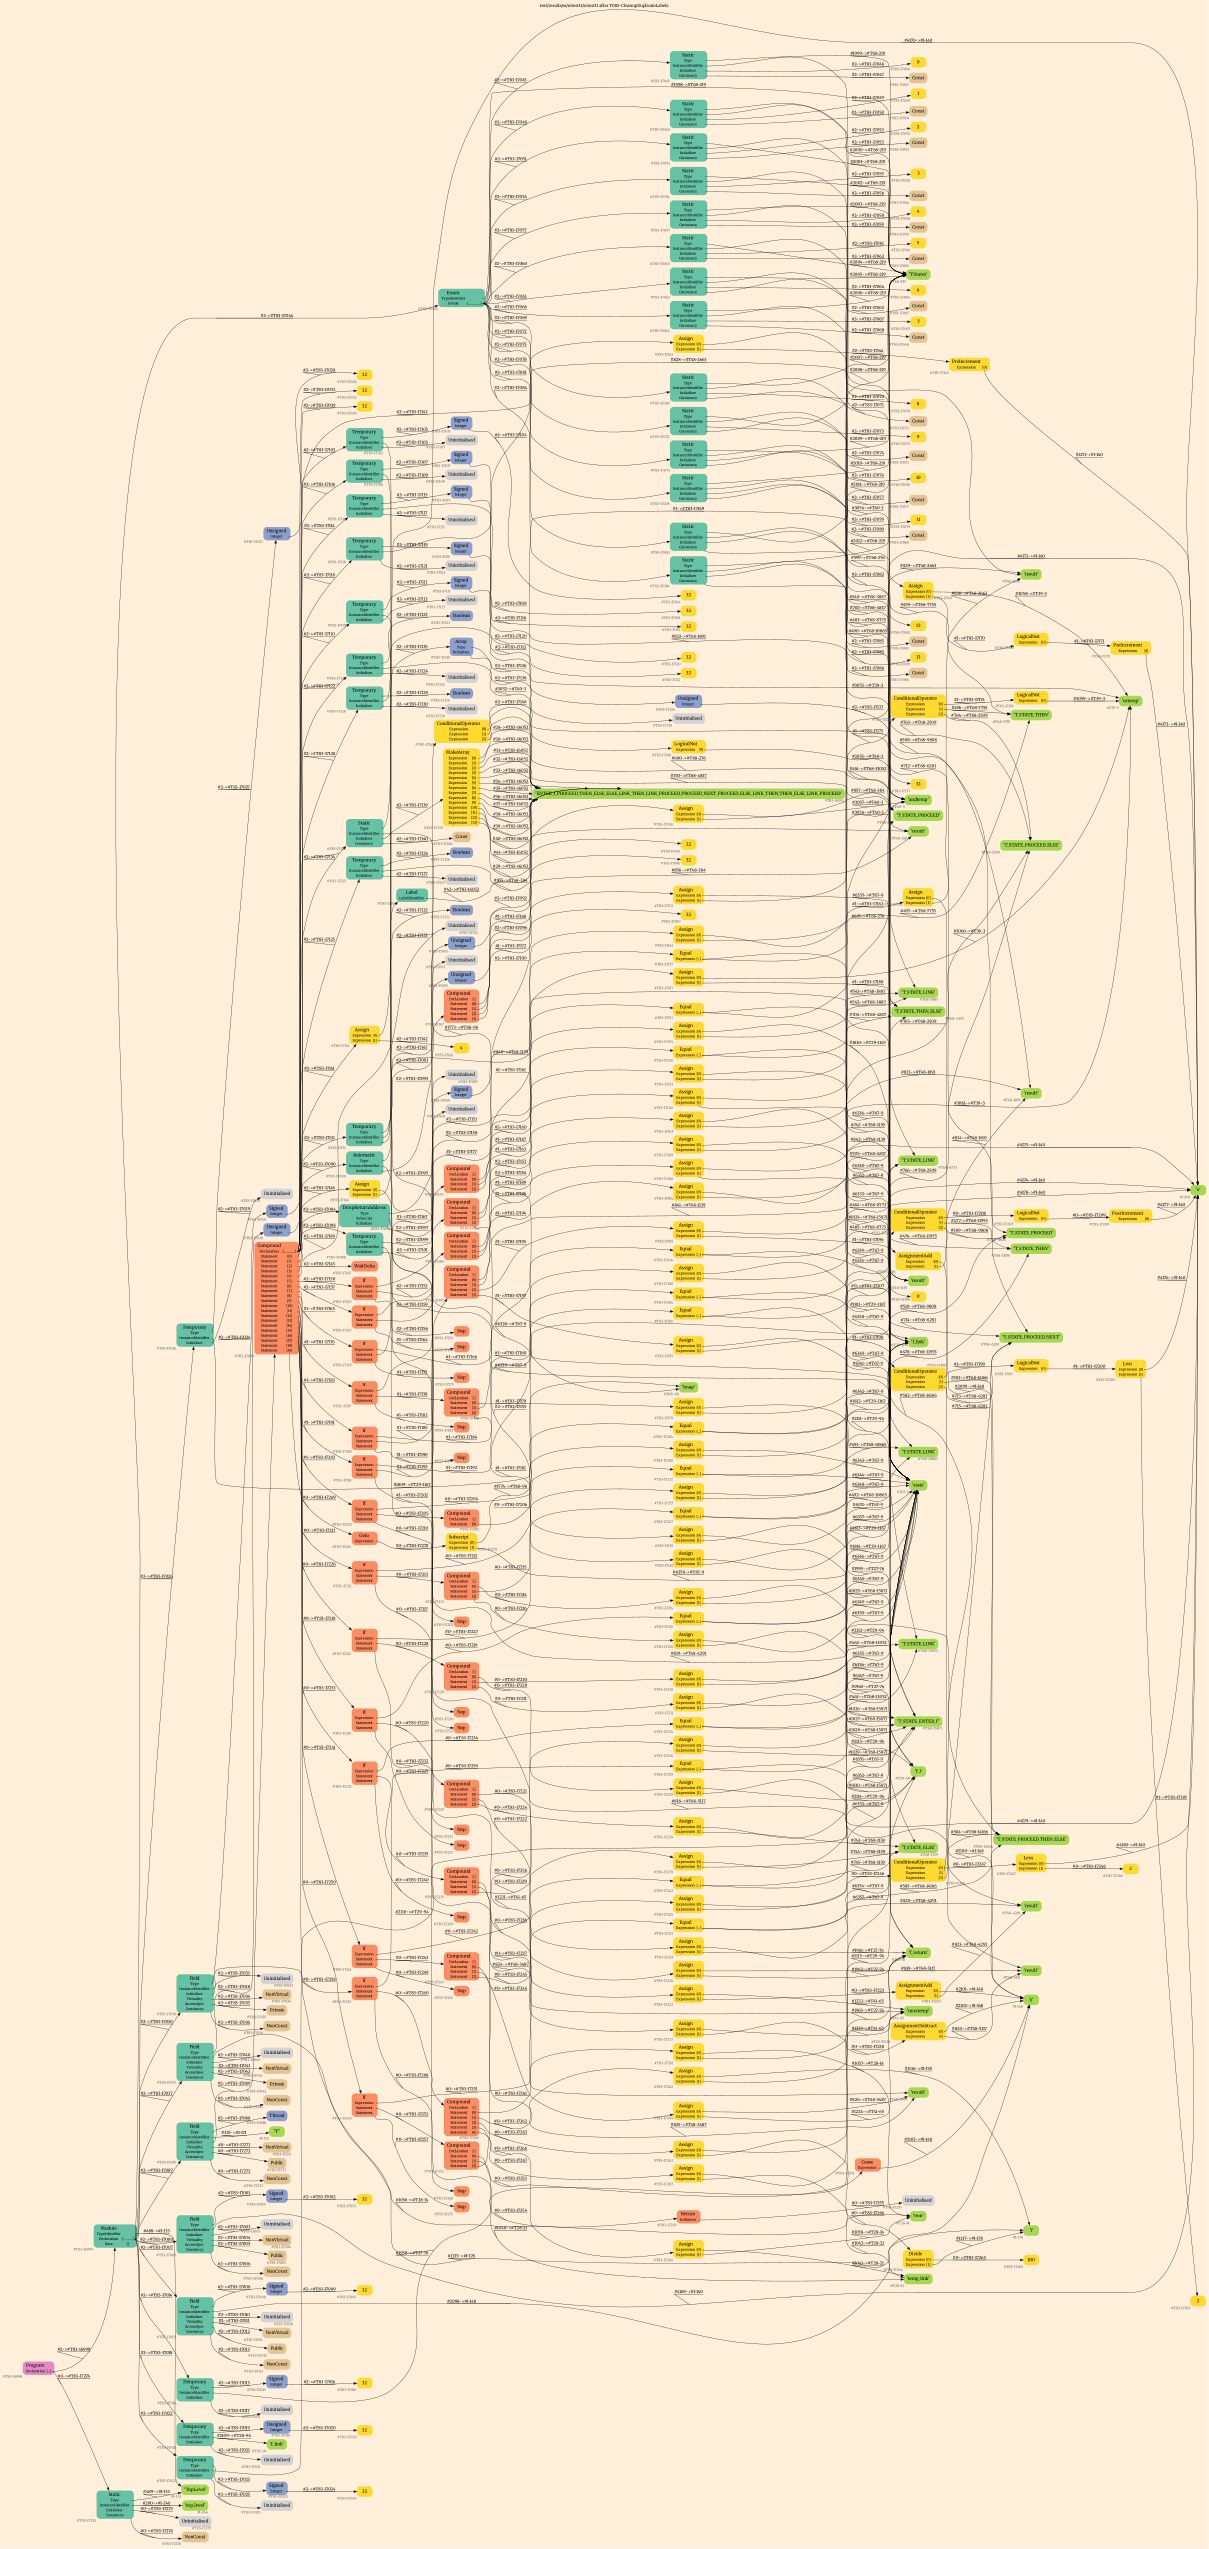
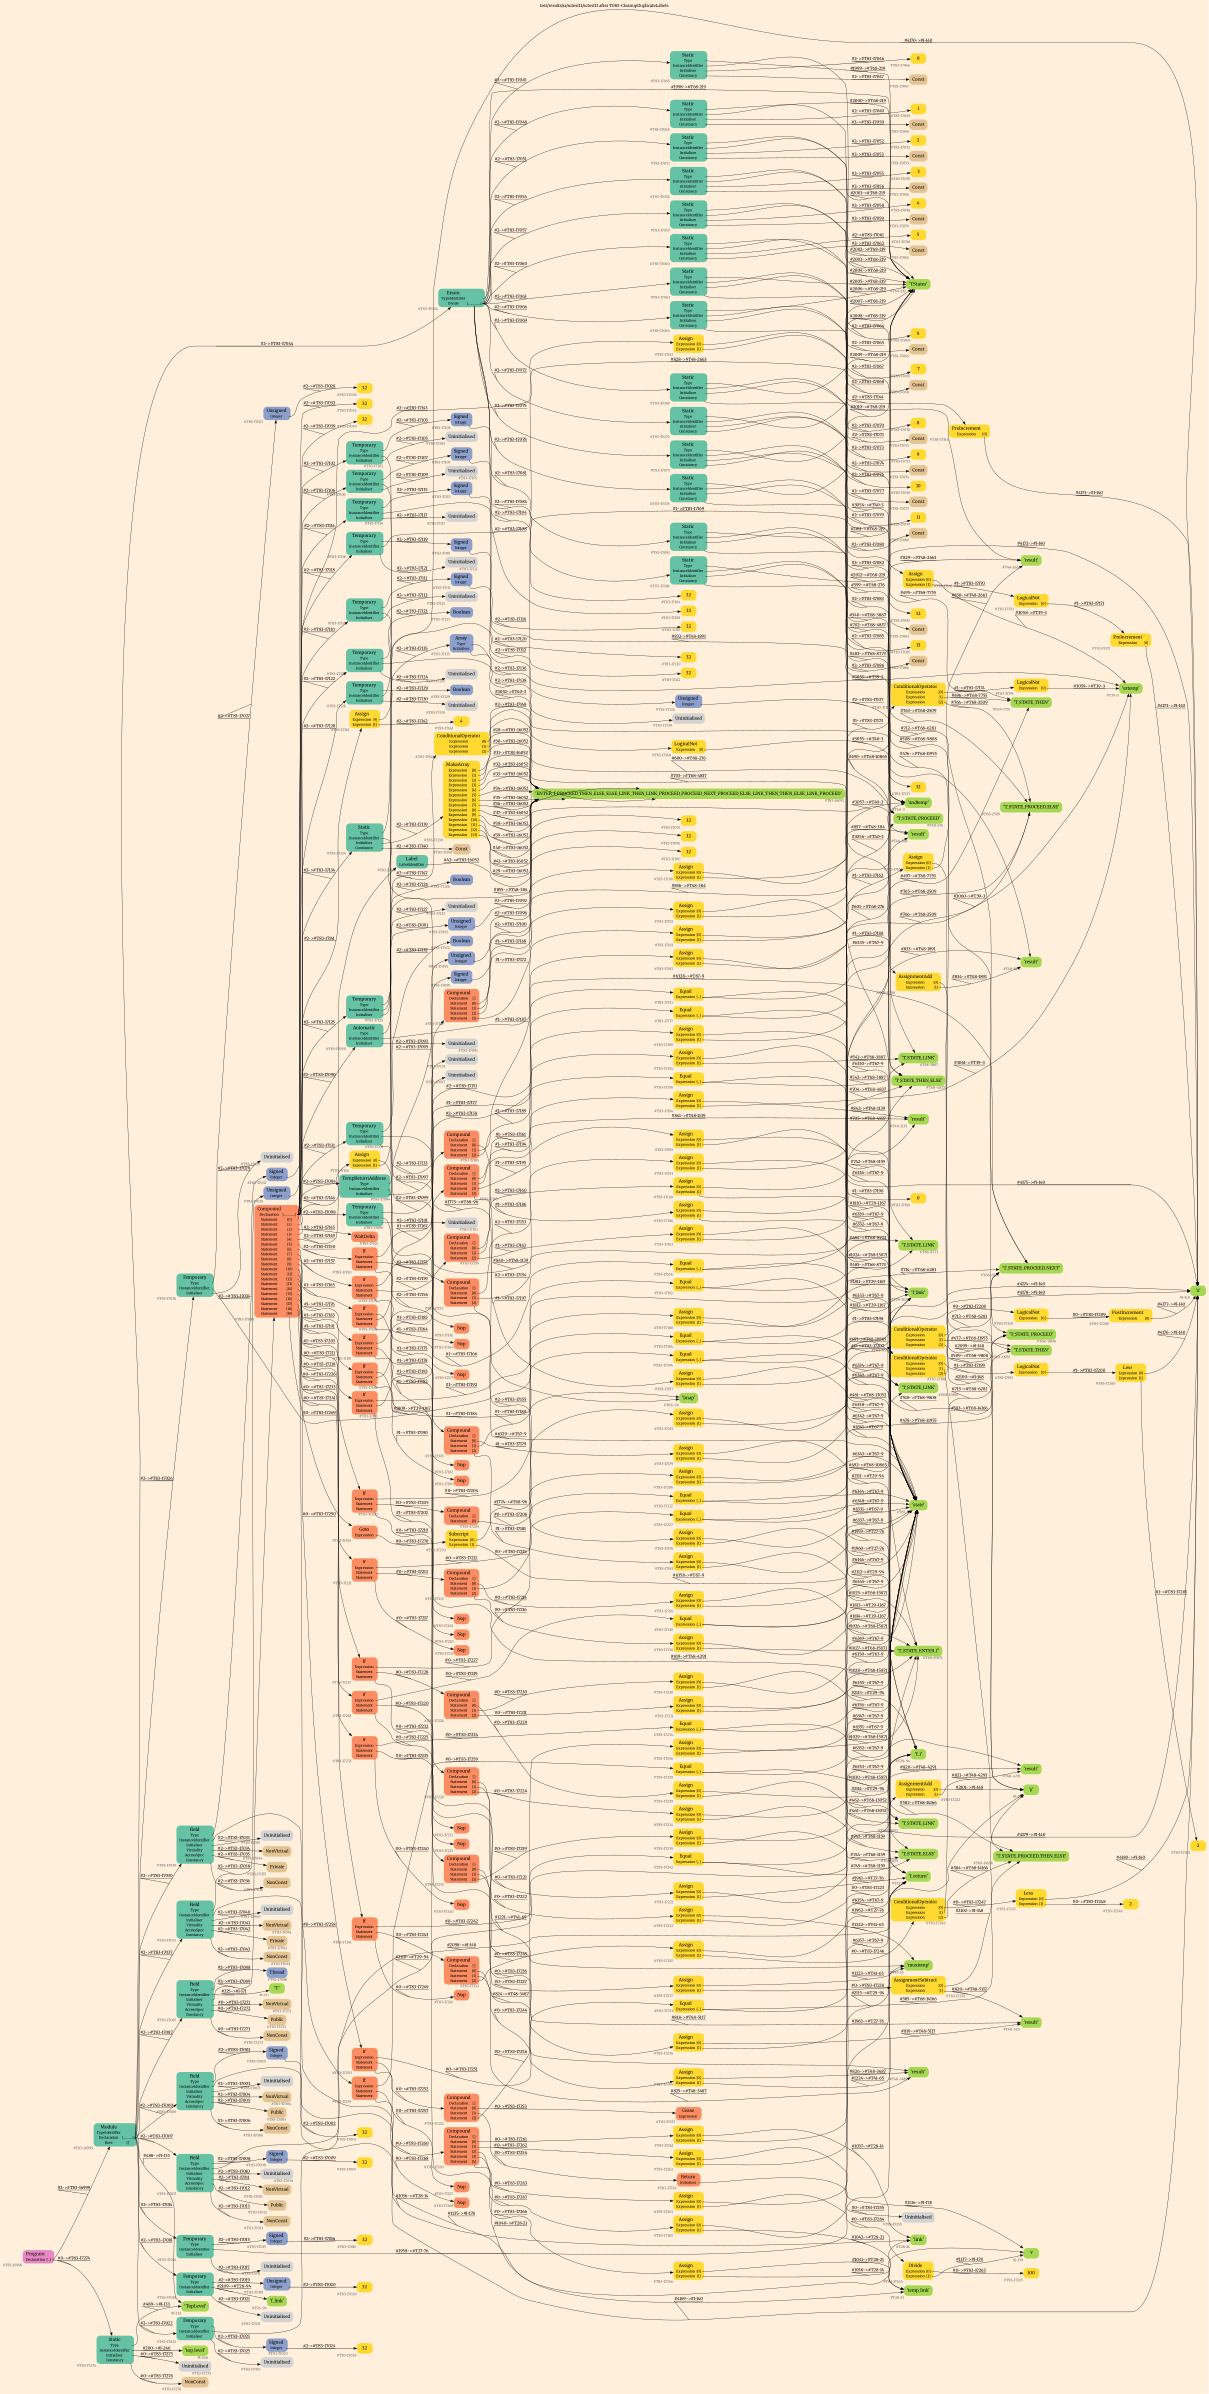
node "TempReturnAddress": text "Subscript" -> "InstanceIdentifier"
edge "Automatic" -> "'state'": now "Automatic" -> "'T_STATE_PROCEED_NEXT'"
edge "Cease" -> "'y'": removed, label "#2103->#I-148"
